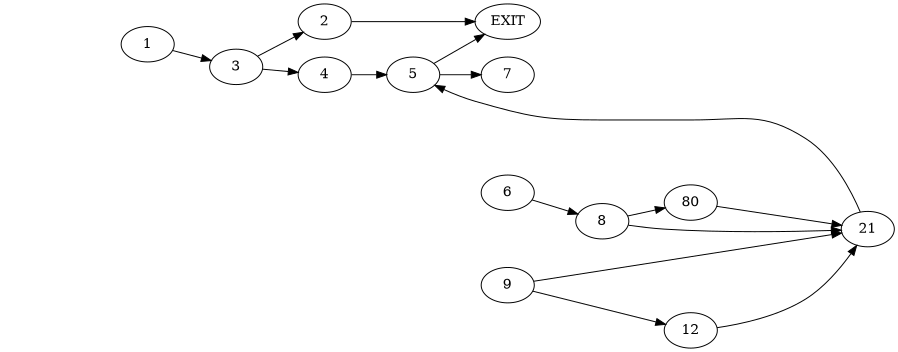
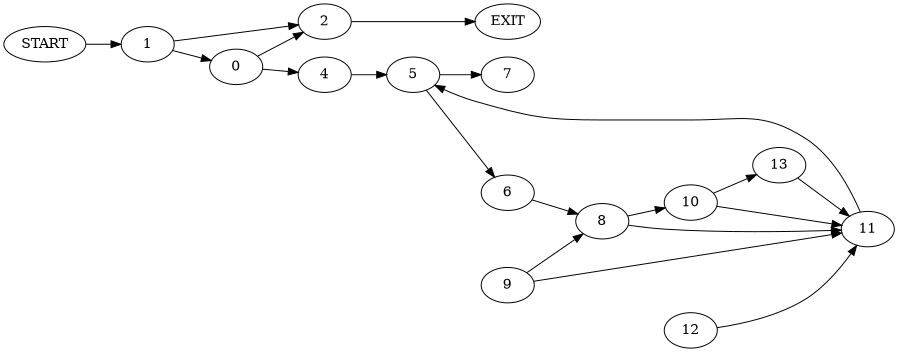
edge "1" -> "2": added
node "START": added
edge "5" -> "EXIT": now "5" -> "6"
node "3": label "3" -> "0"
node "13": added
node "80": label "80" -> "10"
node "21": label "21" -> "11"
edge "9" -> "12": now "9" -> "8"
